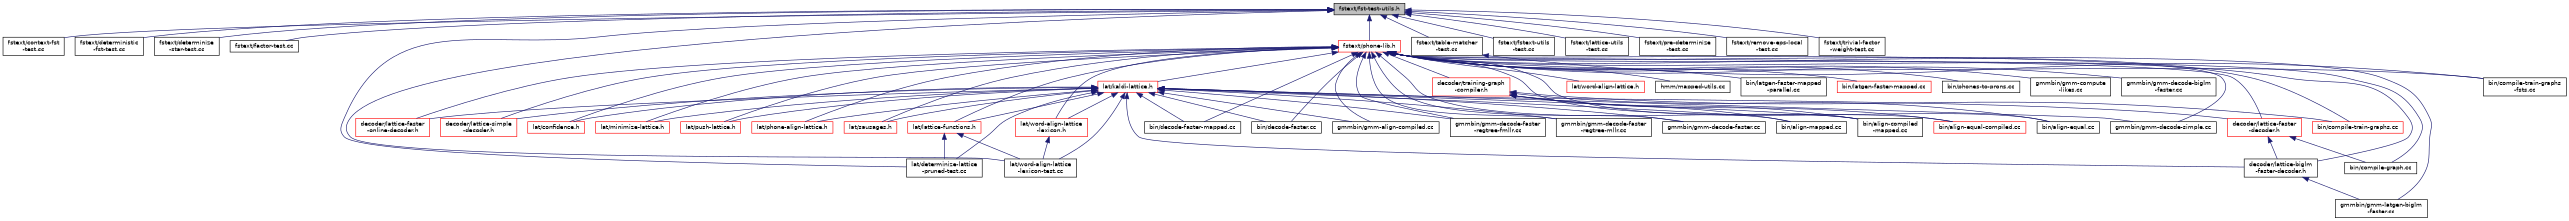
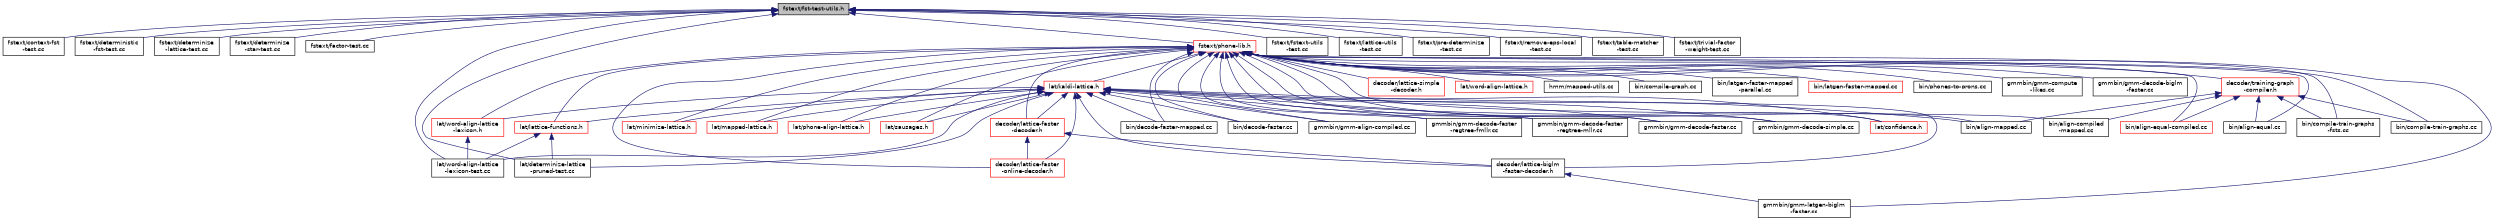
node "fstext/determinize -lattice-test.cc": added
edge "bin/compile-train-graphs -fsts.cc" -> "fstext/table-matcher -test.cc": now "bin/compile-train-graphs -fsts.cc" -> "decoder/training-graph -compiler.h"
edge "decoder/lattice-simple -decoder.h" -> "lat/kaldi-lattice.h": removed
edge "bin/align-compiled -mapped.cc" -> "lat/kaldi-lattice.h": removed
edge "bin/align-mapped.cc" -> "fstext/phone-lib.h": added
node "lat/push-lattice.h": label "lat/push-lattice.h" -> "lat/mapped-lattice.h"
node "bin/compile-train-graphs.cc": color red -> black
edge "bin/compile-graph.cc" -> "decoder/lattice-faster -decoder.h": now "decoder/lattice-faster -online-decoder.h" -> "decoder/lattice-faster -decoder.h"
